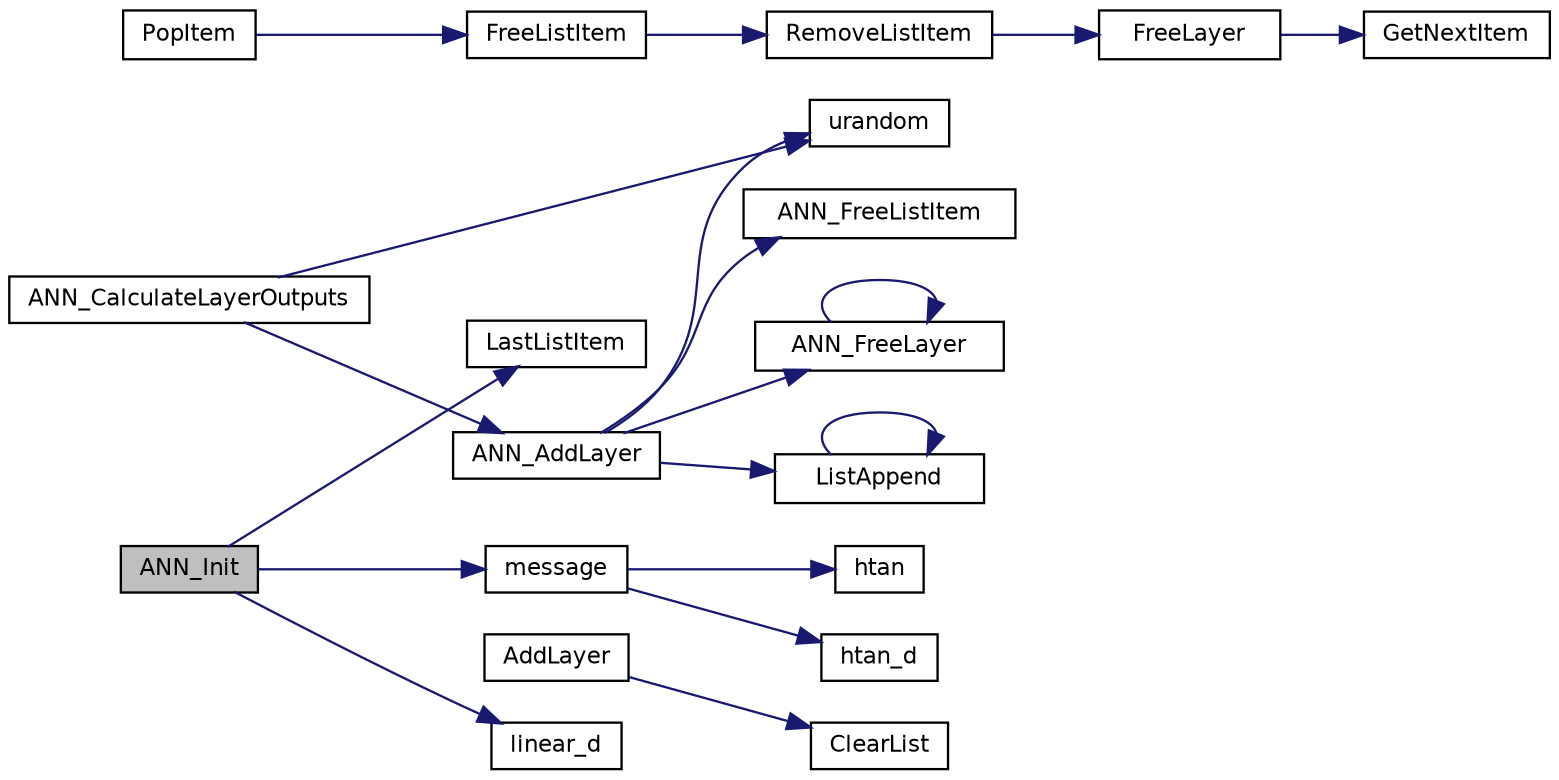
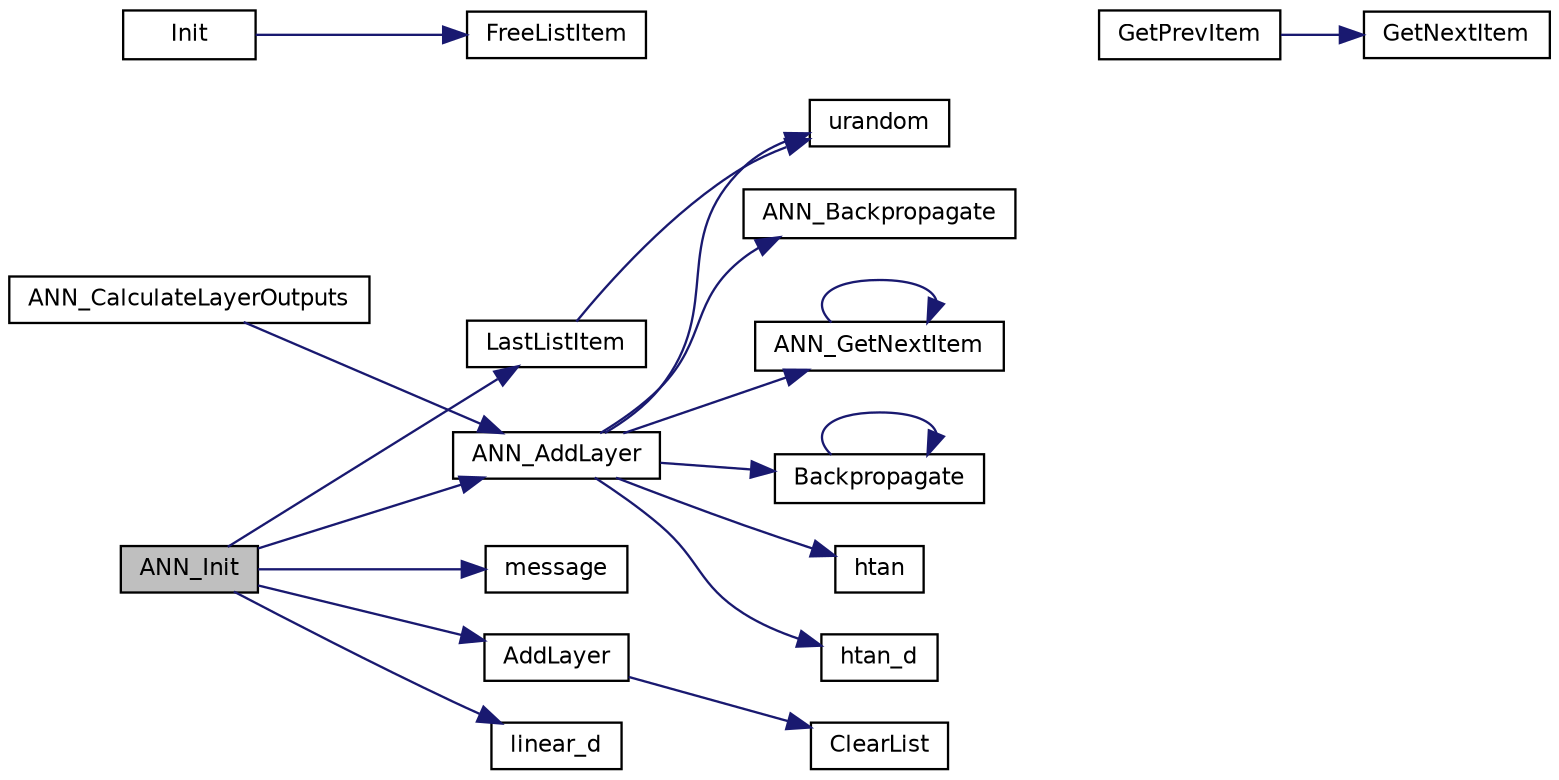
node "PopItem": label "PopItem" -> "Init"
node "RemoveListItem": removed
node "FreeLayer": label "FreeLayer" -> "GetPrevItem"
edge "ANN_CalculateLayerOutputs" -> "urandom": now "LastListItem" -> "urandom"
node "ANN_FreeListItem": label "ANN_FreeListItem" -> "ANN_Backpropagate"
node "ANN_FreeLayer": label "ANN_FreeLayer" -> "ANN_GetNextItem"
node "ListAppend": label "ListAppend" -> "Backpropagate"
edge "ANN_Init" -> "ANN_AddLayer": added
edge "message" -> "htan": now "ANN_AddLayer" -> "htan"
edge "ANN_Init" -> "AddLayer": added
edge "message" -> "htan_d": now "ANN_AddLayer" -> "htan_d"
